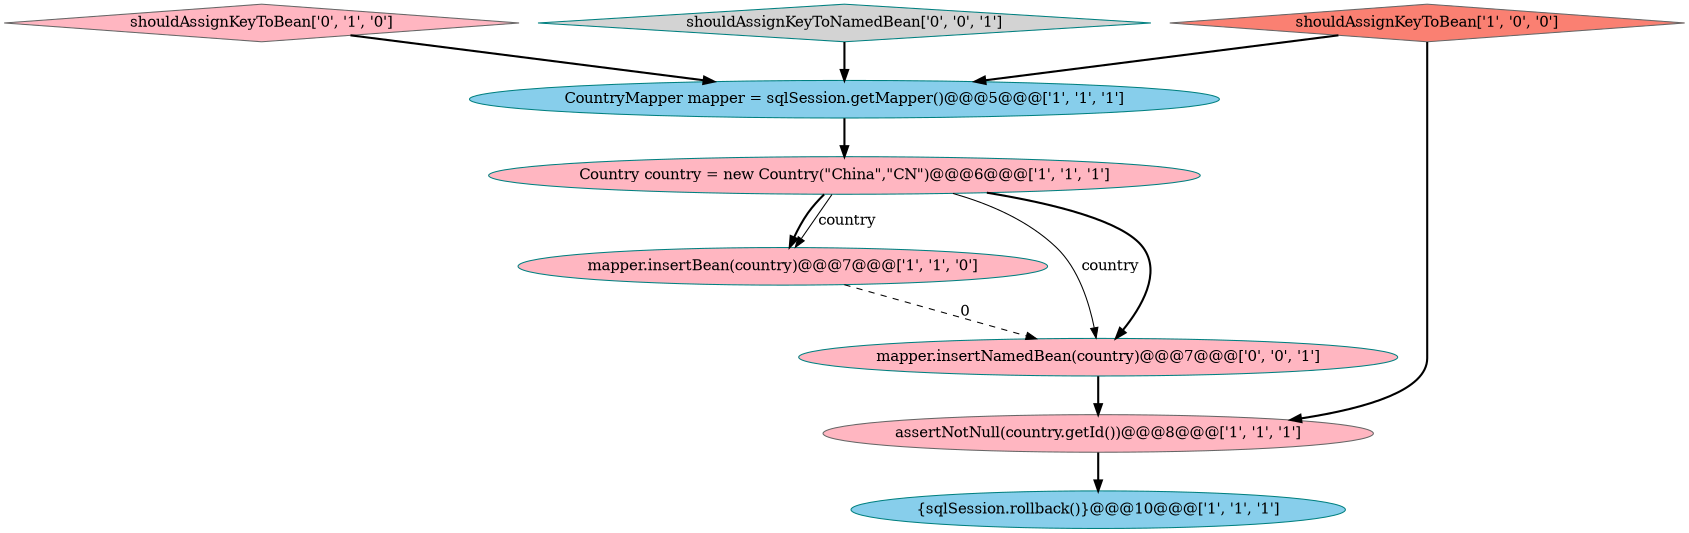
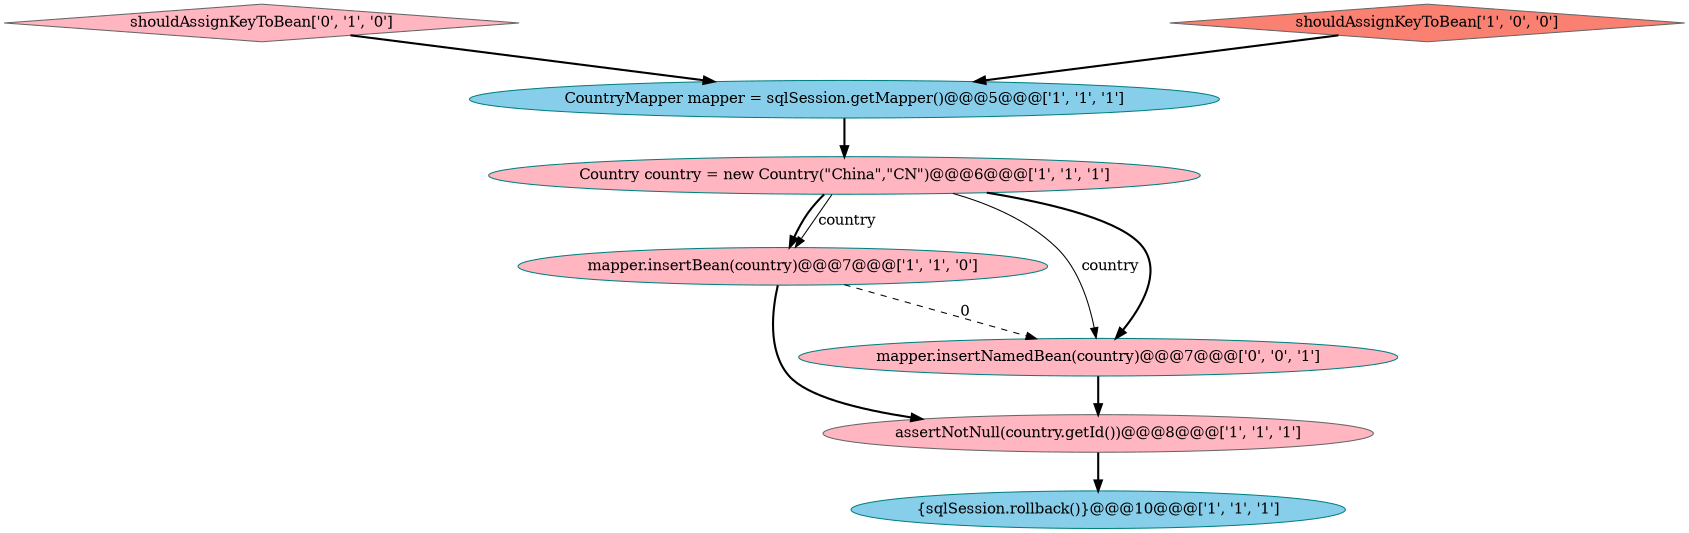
node "shouldAssignKeyToNamedBean['0', '0', '1']": removed
edge "shouldAssignKeyToBean['1', '0', '0']" -> "assertNotNull(country.getId())@@@8@@@['1', '1', '1']": now "mapper.insertBean(country)@@@7@@@['1', '1', '0']" -> "assertNotNull(country.getId())@@@8@@@['1', '1', '1']"
